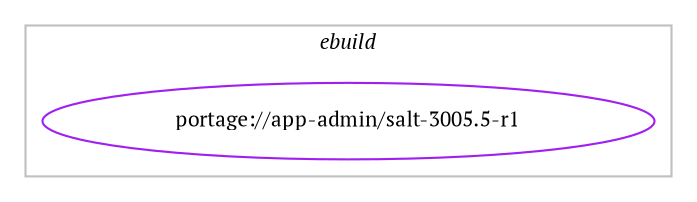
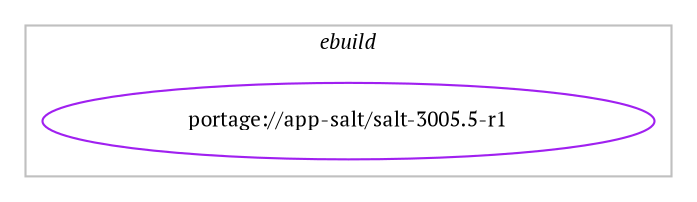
node "portage://app-admin/salt-3005.5-r1": label "portage://app-admin/salt-3005.5-r1" -> "portage://app-salt/salt-3005.5-r1"
